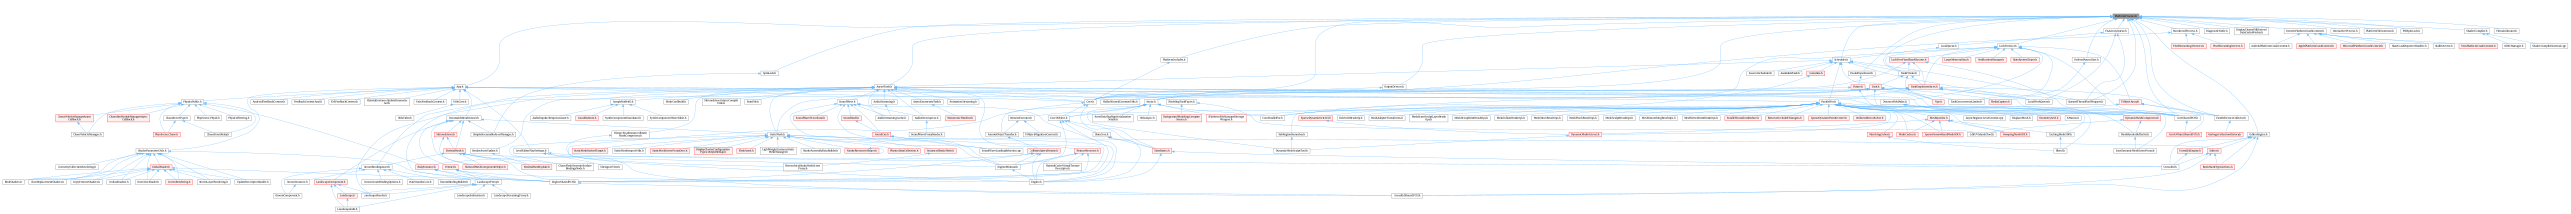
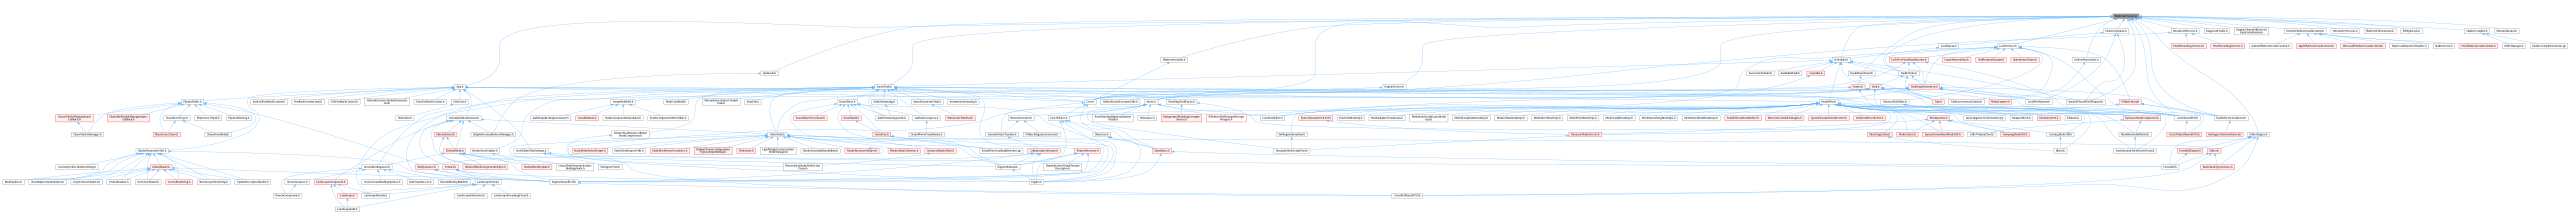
edge "CoreSharedPCH.h" -> "AsyncWork.h": now "BaseDynamicMeshSceneProxy.h" -> "AsyncWork.h"
